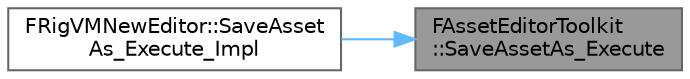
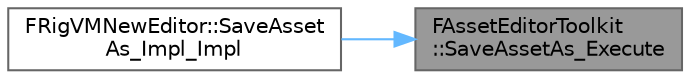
node "FRigVMNewEditor::SaveAsset As_Execute_Impl": label "FRigVMNewEditor::SaveAsset As_Execute_Impl" -> "FRigVMNewEditor::SaveAsset As_Impl_Impl"
